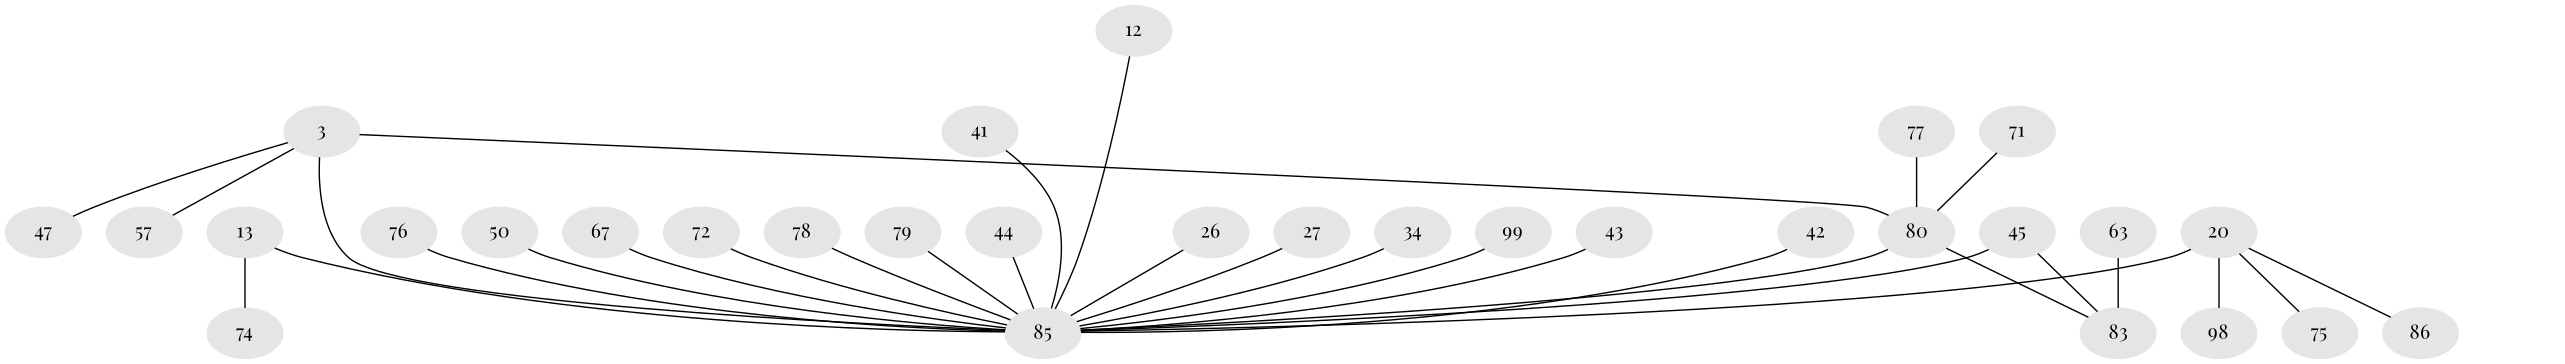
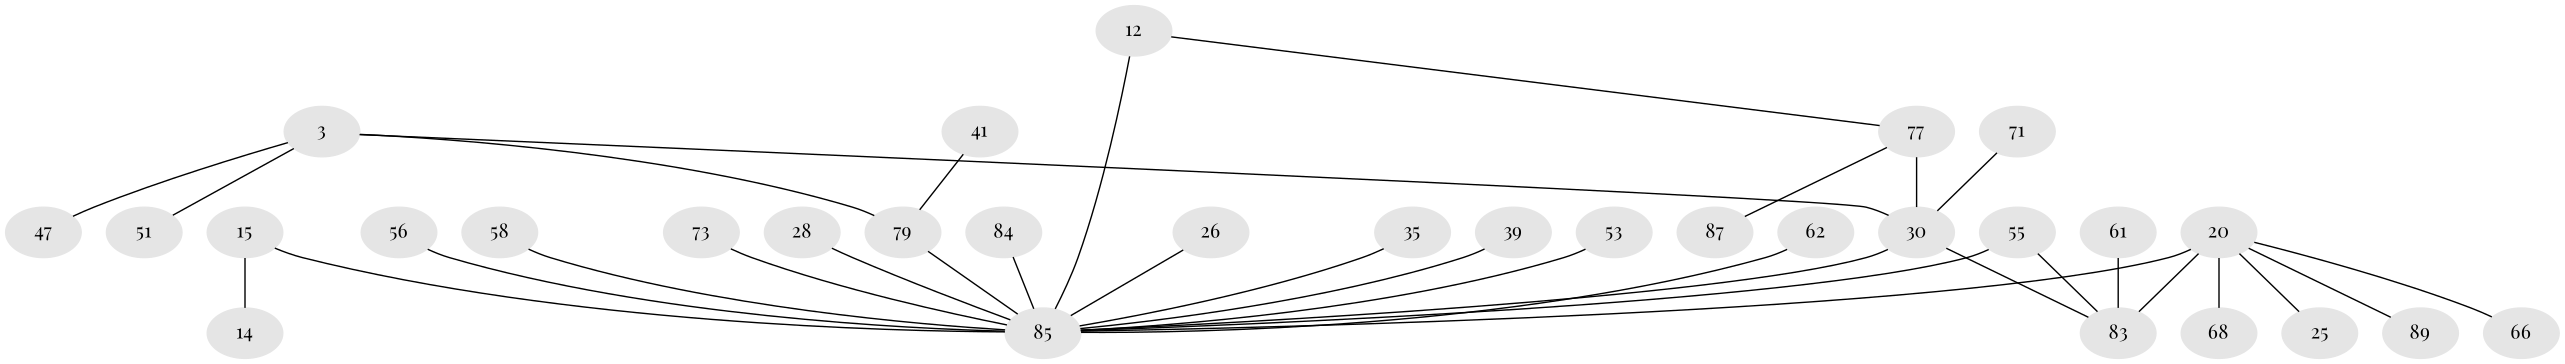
edge "12" -- "77": added
edge "41" -- "85": now "41" -- "79"
node "57": label "57" -> "51"
node "13": label "13" -> "15"
node "76": label "76" -> "56"
node "50": label "50" -> "58"
node "67": removed
node "72": label "72" -> "73"
node "78": label "78" -> "28"
node "44": label "44" -> "84"
node "27": removed
node "34": label "34" -> "35"
node "99": label "99" -> "39"
node "43": label "43" -> "53"
node "87": added
node "42": label "42" -> "62"
node "80": label "80" -> "30"
node "45": label "45" -> "55"
node "63": label "63" -> "61"
edge "20" -- "83": added
edge "3" -- "85": now "3" -- "79"
node "74": label "74" -> "14"
node "98": label "98" -> "68"
node "75": label "75" -> "25"
node "86": label "86" -> "89"
node "66": added
